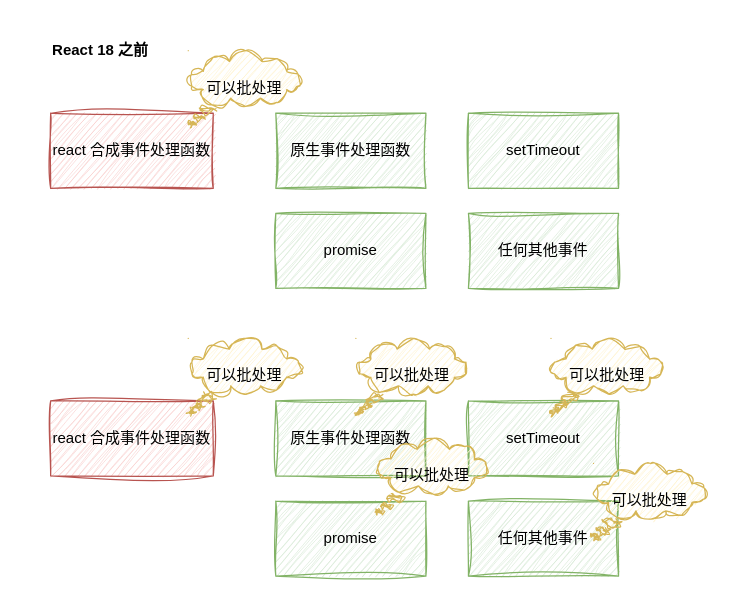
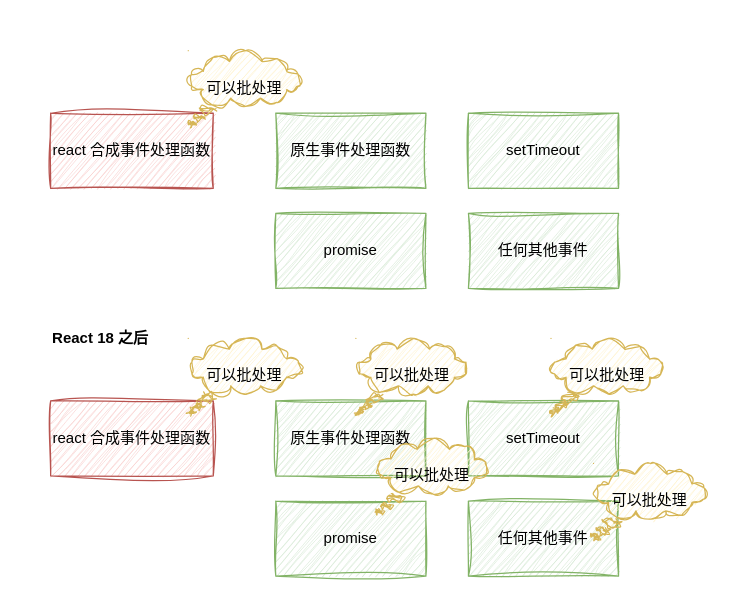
node "React 18 之前": removed
node "React 18 之后": added
